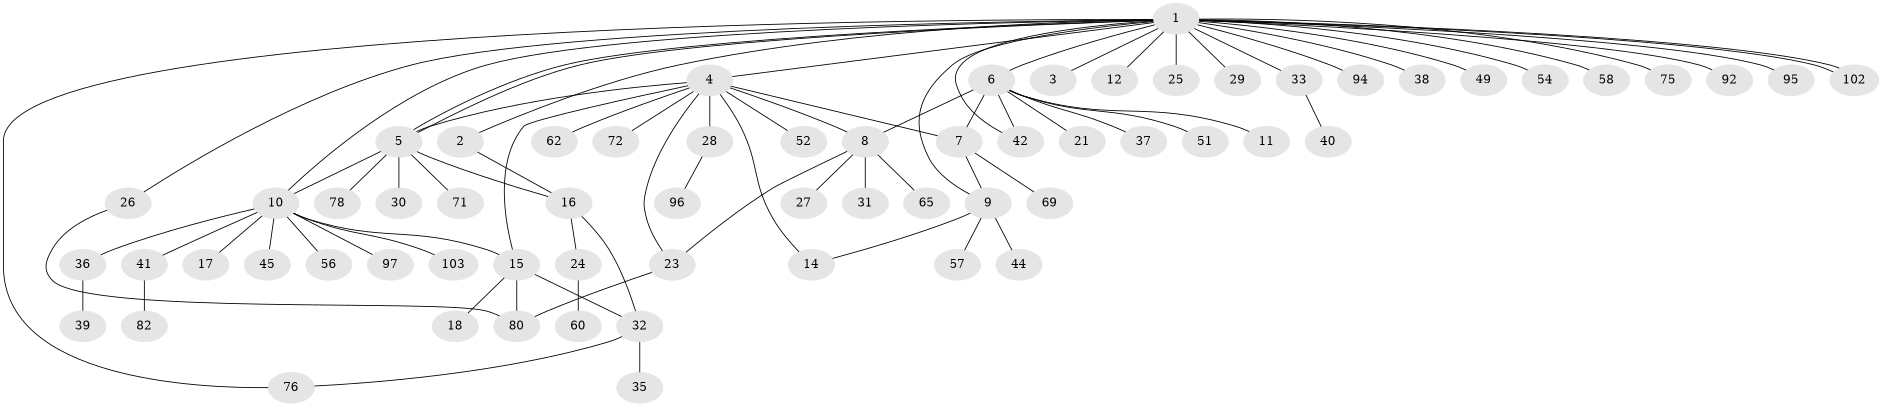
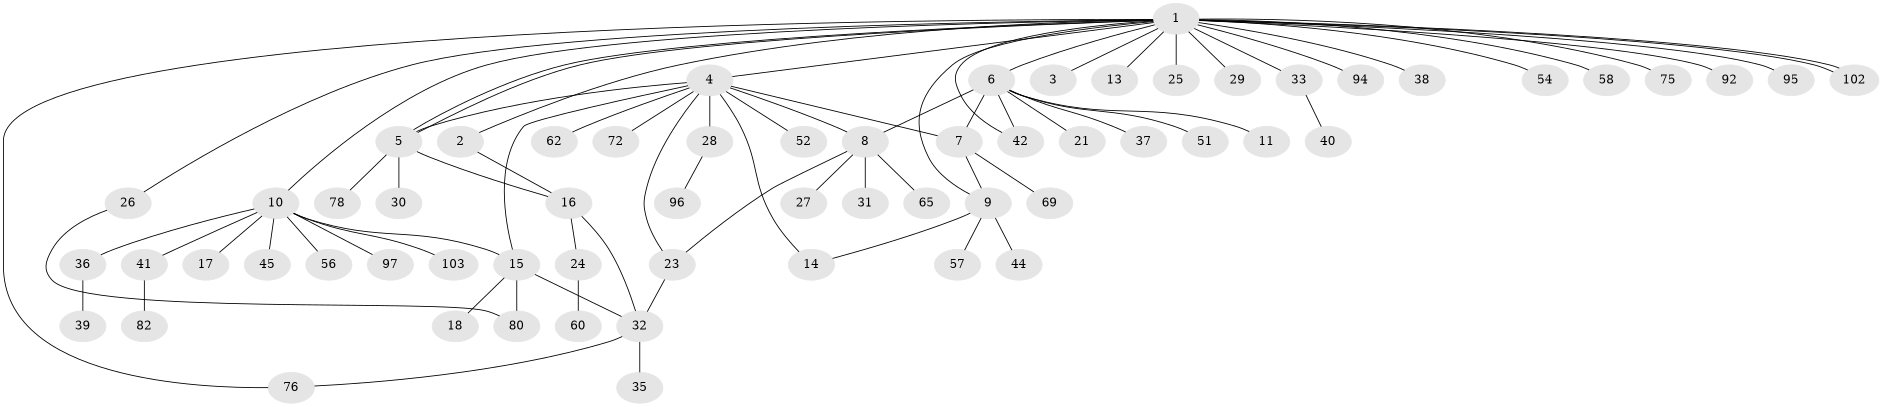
node "12": label "12" -> "13"
node "49": removed
edge "5" -- "10": removed
node "71": removed
edge "23" -- "80": now "23" -- "32"
